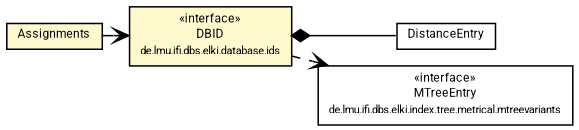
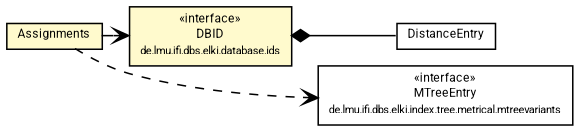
edge "DBID" -> "MTreeEntry": now "Assignments" -> "MTreeEntry"
